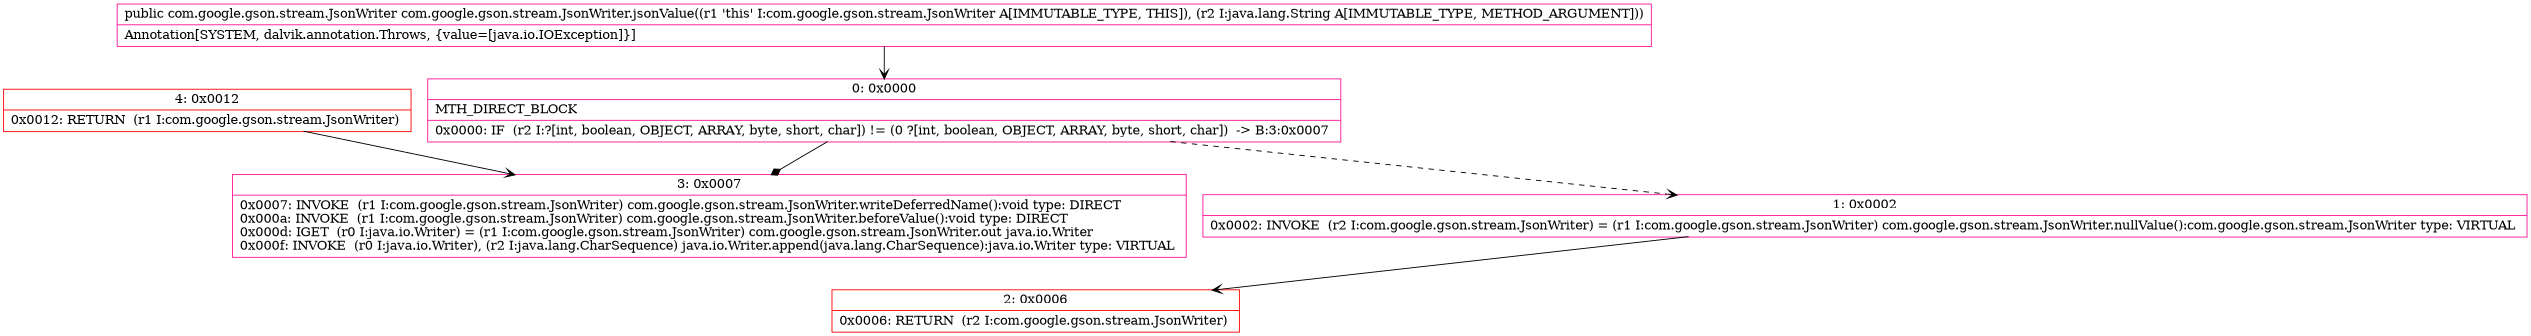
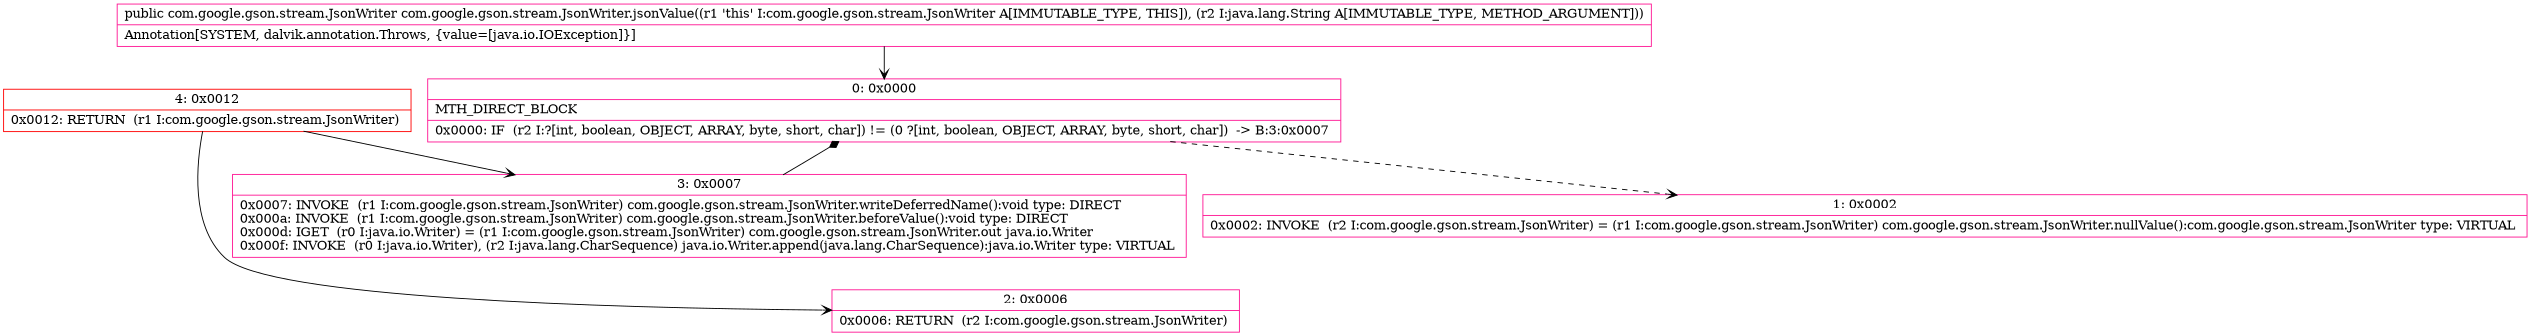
edge "0: 0x0000" -> "3: 0x0007": reversed
edge "1: 0x0002" -> "2: 0x0006": now "4: 0x0012" -> "2: 0x0006"
node "2: 0x0006": color red -> deeppink
